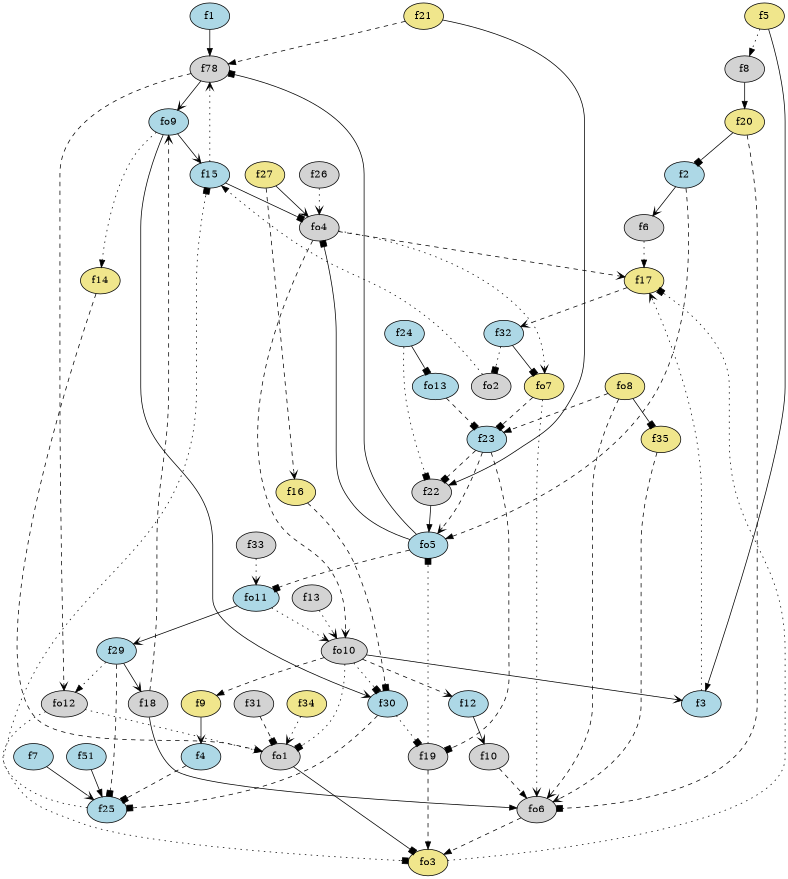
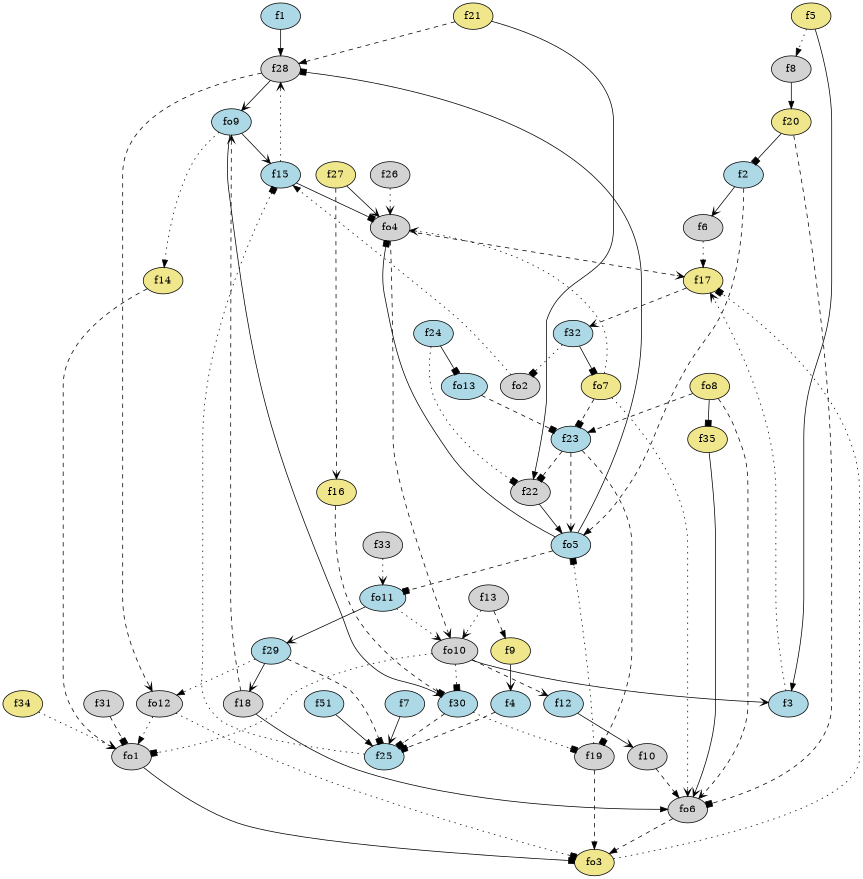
node "f78": label "f78" -> "f28"
edge "fo4" -> "fo7": reversed
edge "f35" -> "fo6": style dashed -> solid
edge "fo10" -> "f9": now "f13" -> "f9"
